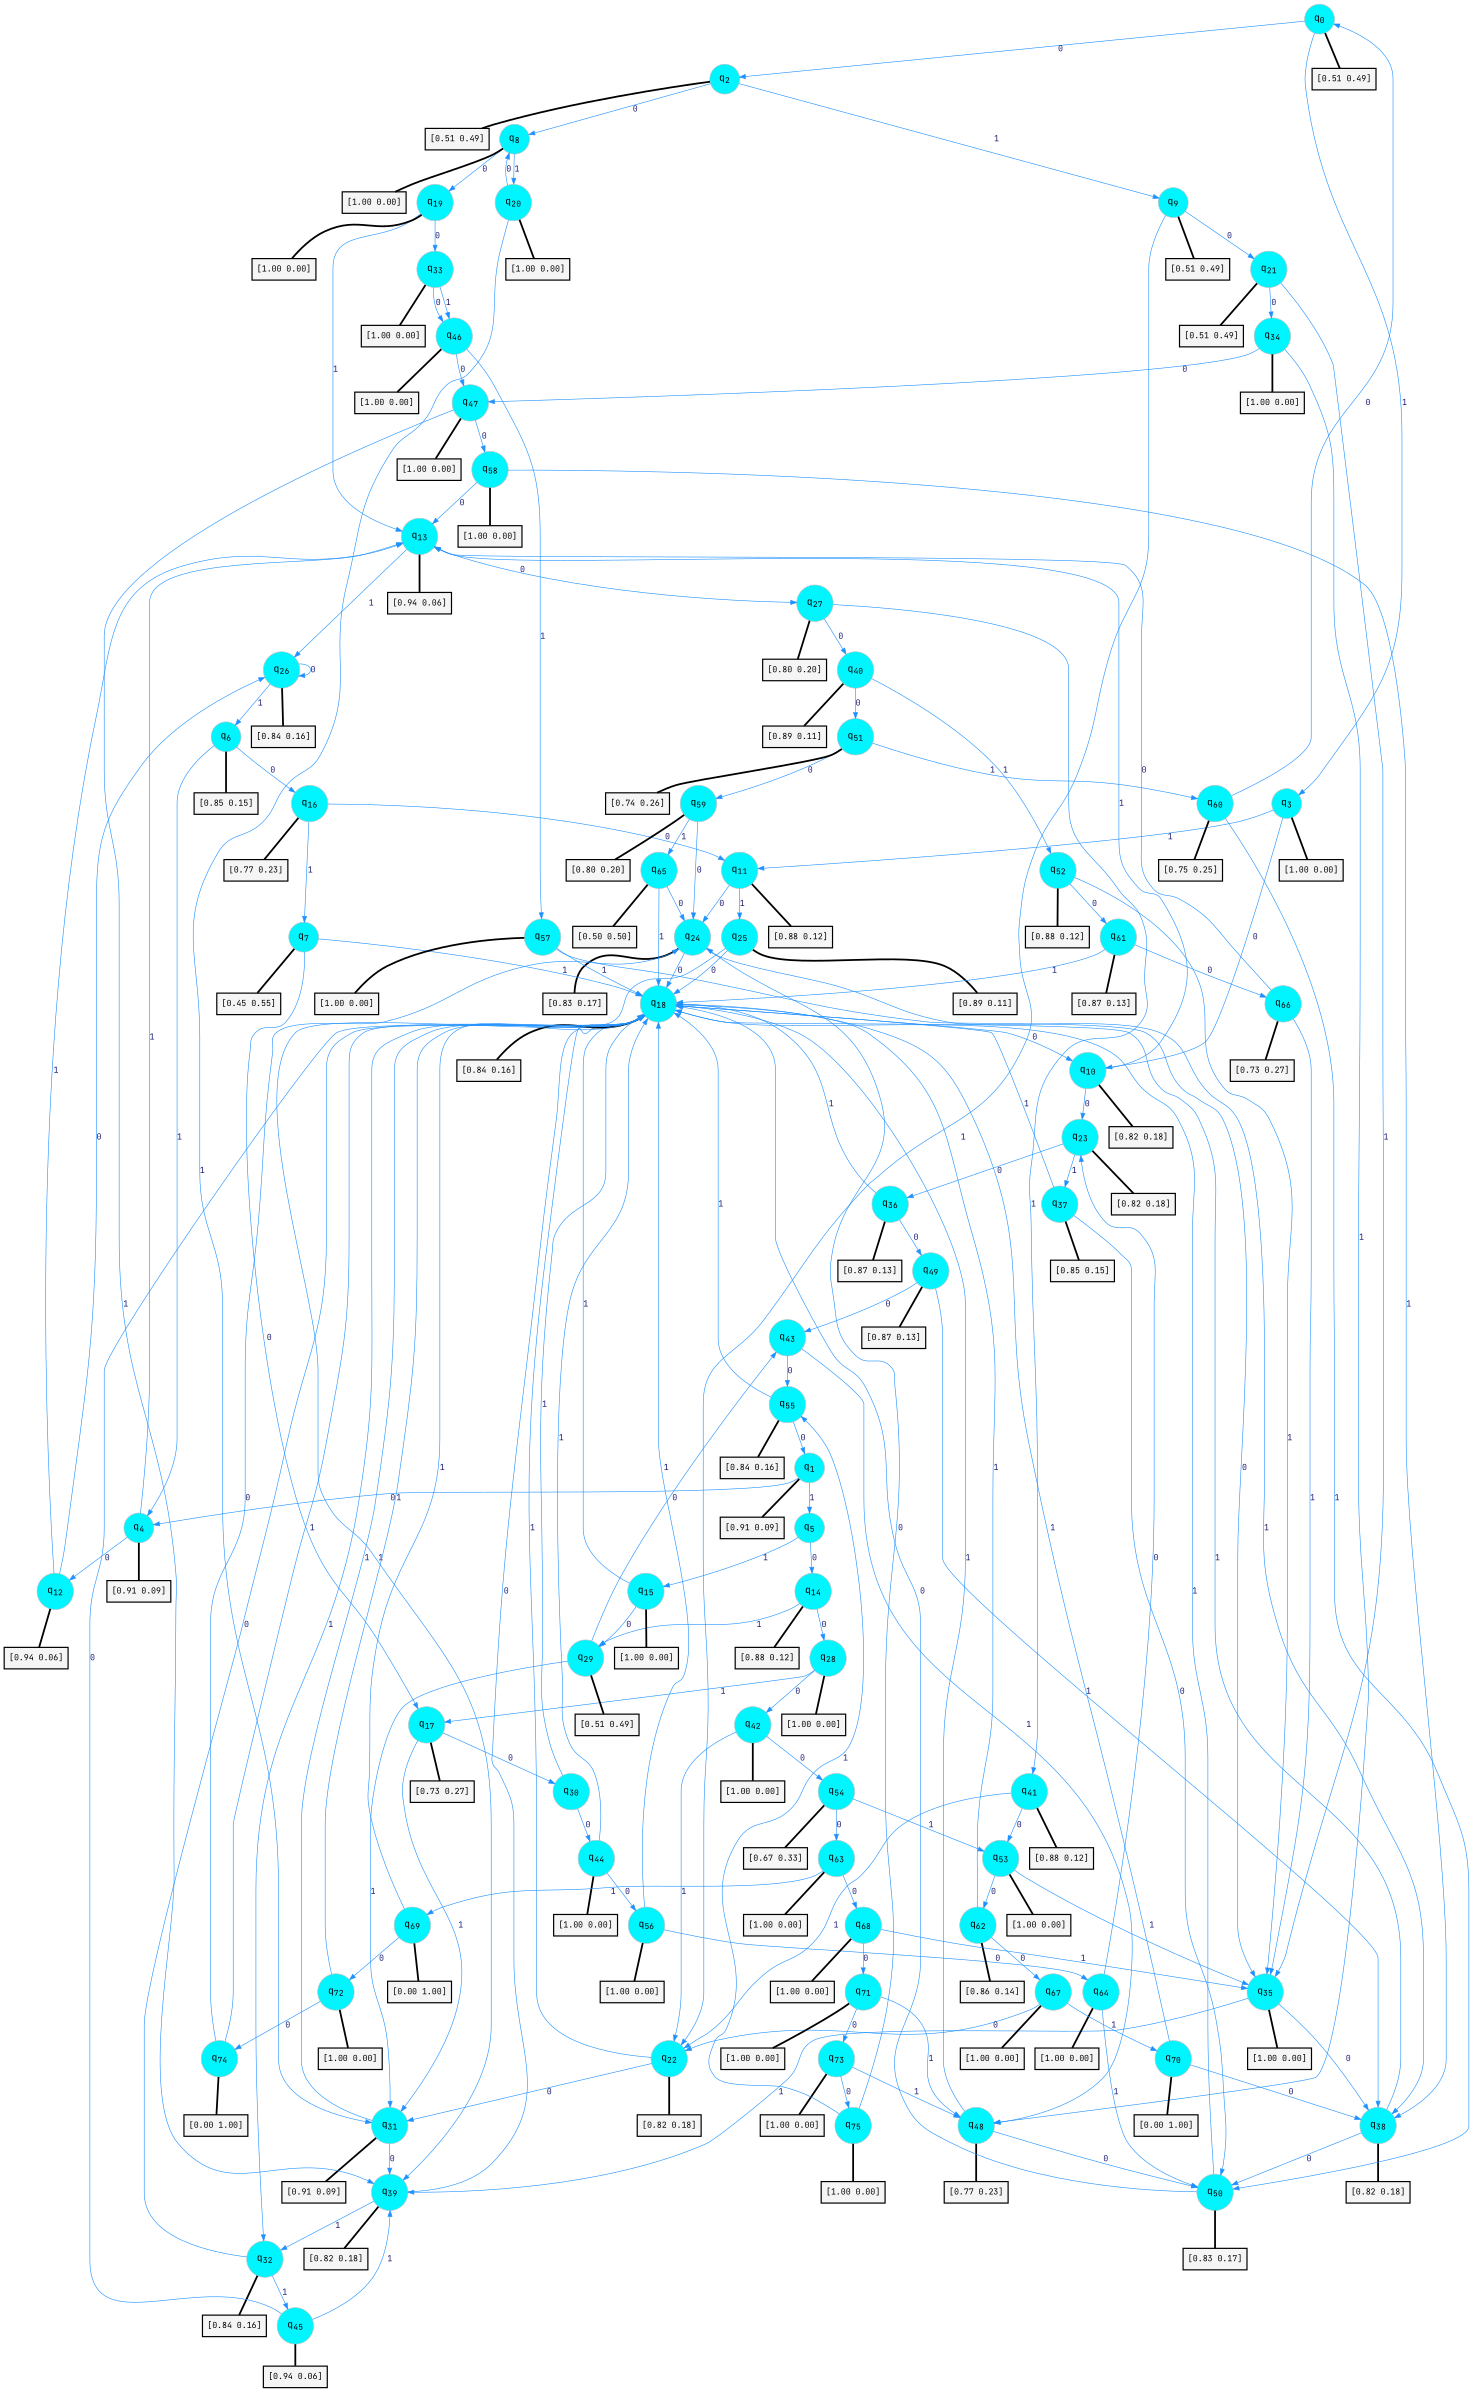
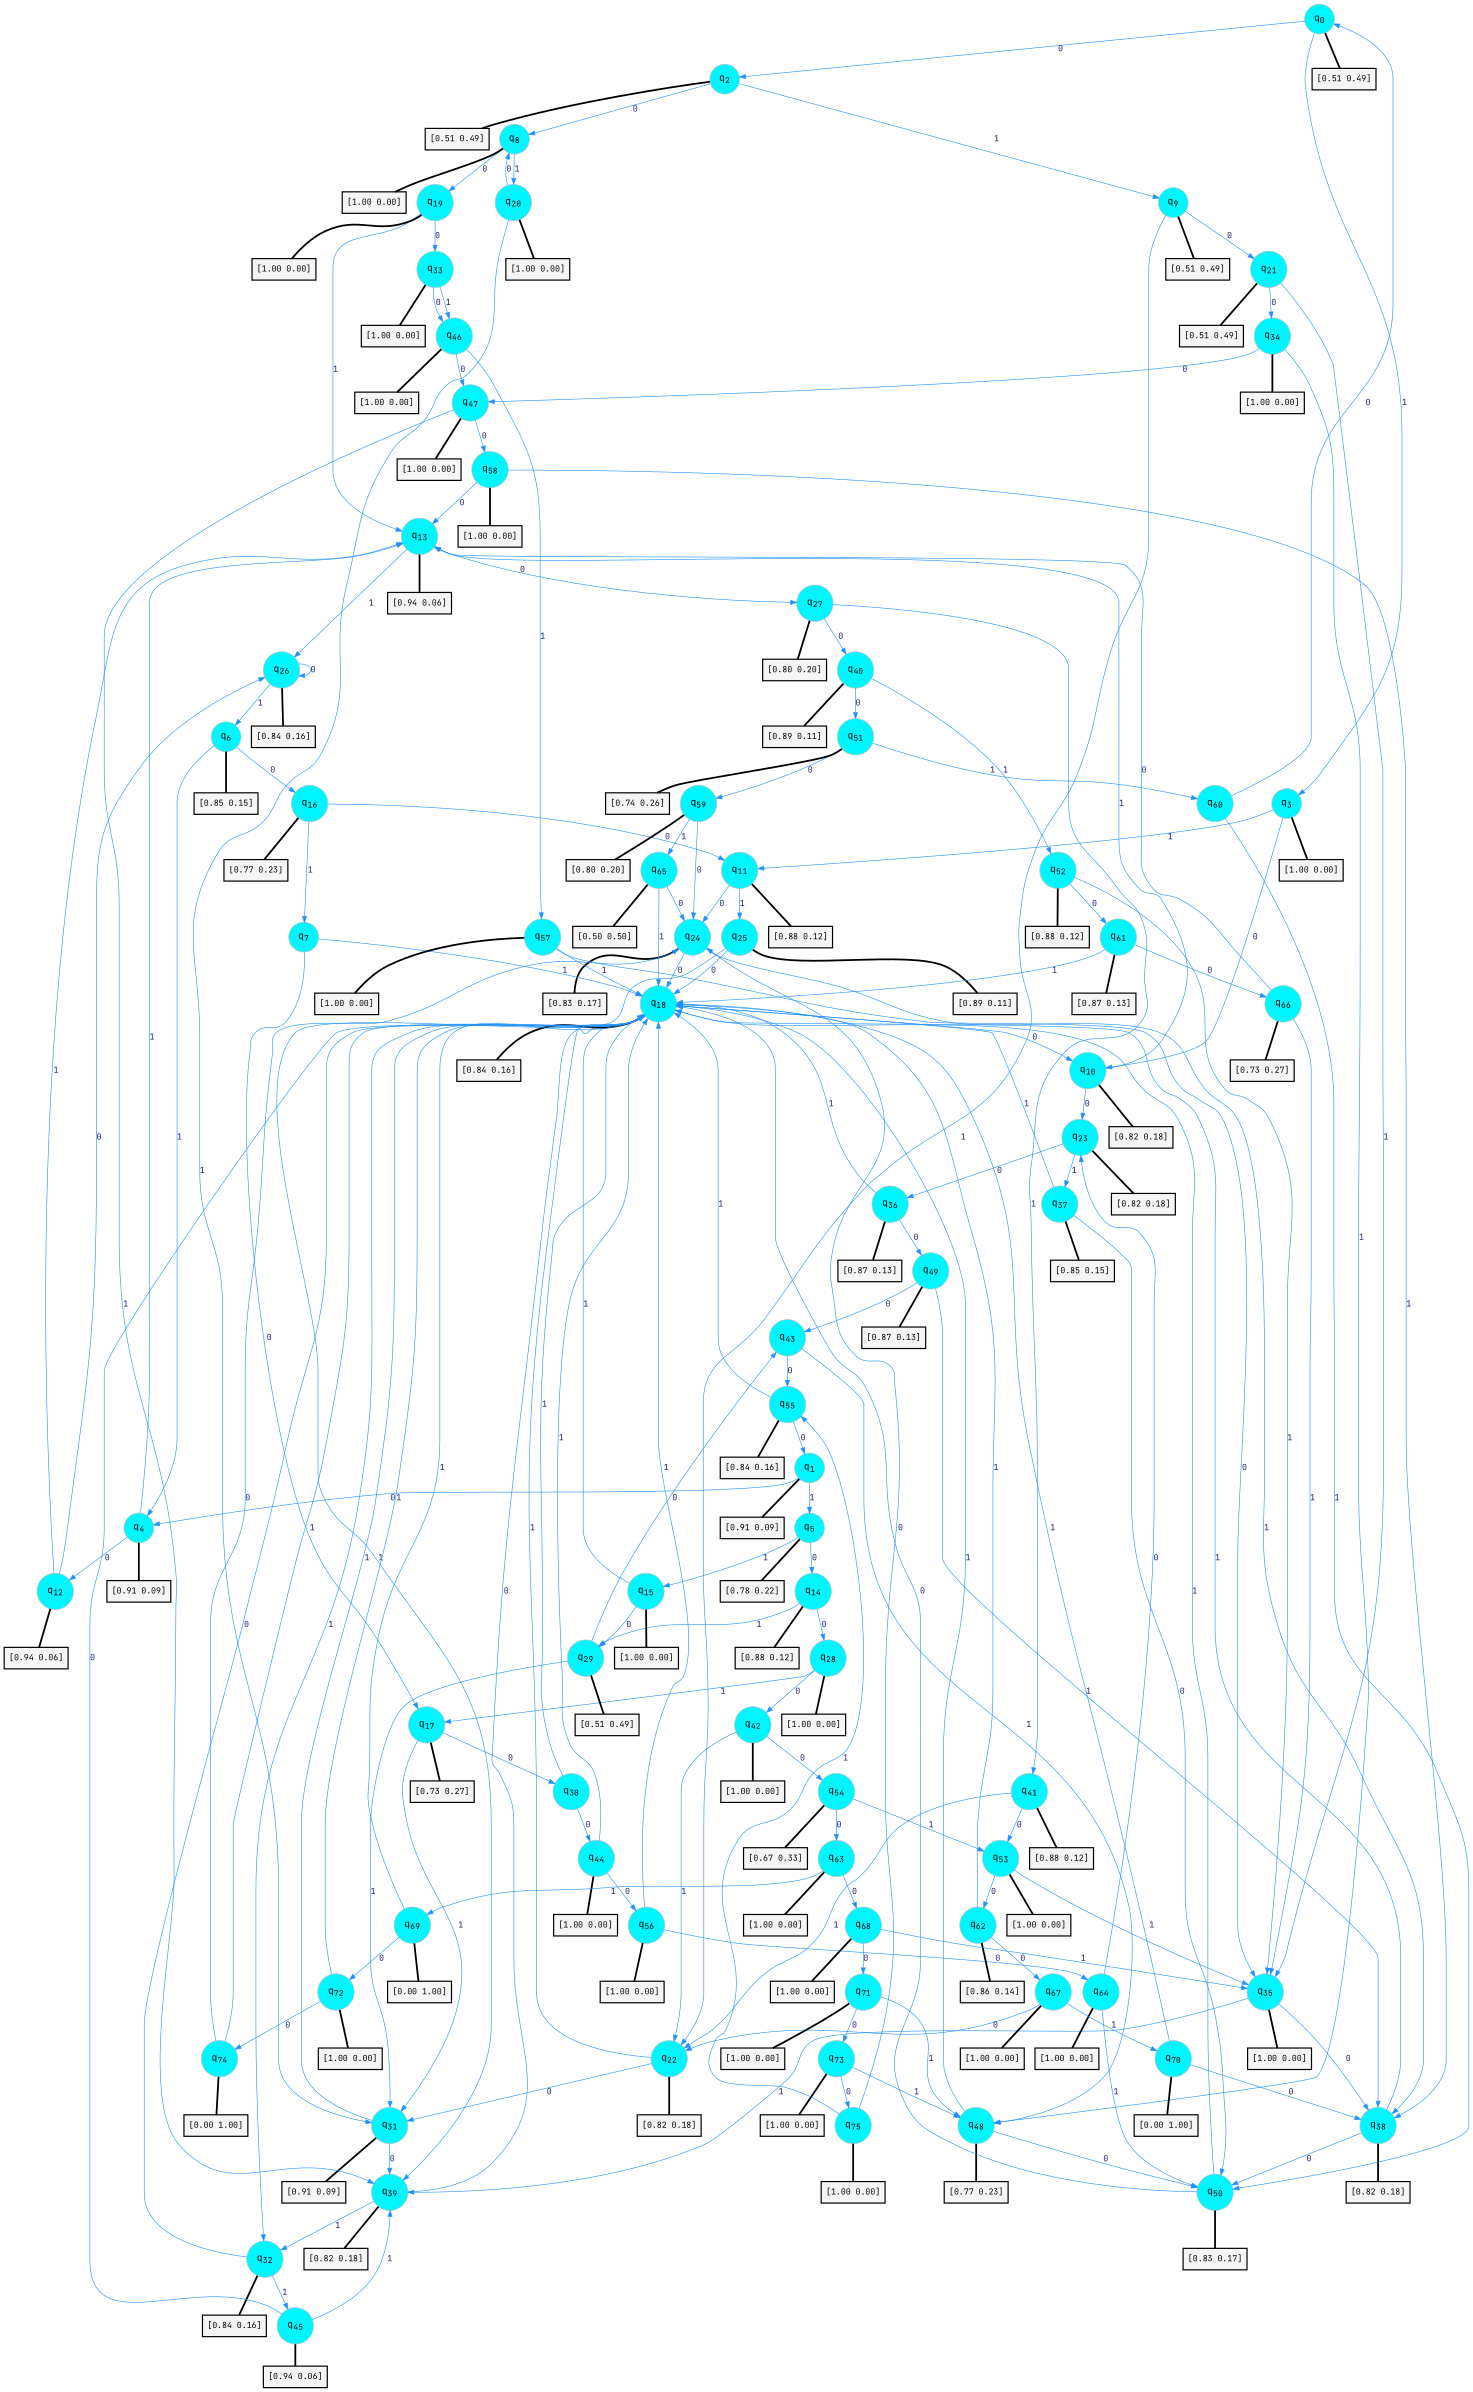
node "[0.75 0.25]": removed
node "[0.45 0.55]": removed
node "[0.78 0.22]": added
